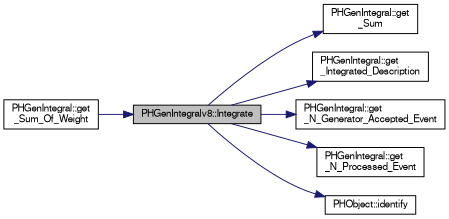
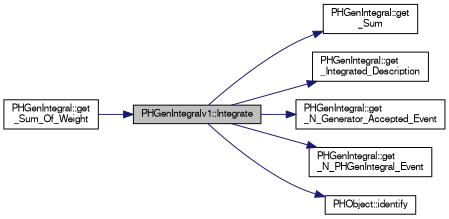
node "PHGenIntegralv8::Integrate": label "PHGenIntegralv8::Integrate" -> "PHGenIntegralv1::Integrate"
node "PHGenIntegral::get _N_Processed_Event": label "PHGenIntegral::get _N_Processed_Event" -> "PHGenIntegral::get _N_PHGenIntegral_Event"
